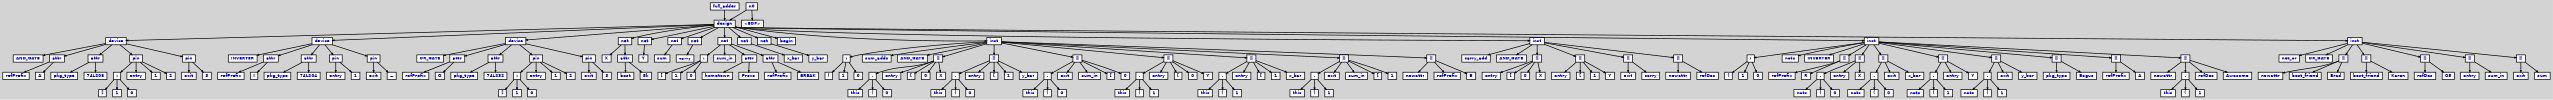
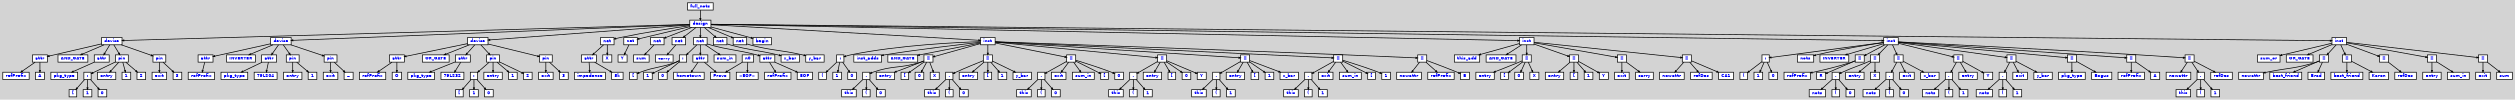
node "full_adder": label "full_adder" -> "full_nots"
edge "n0" -> "design": now "n0" -> "Provo"
node "sum_adds": label "sum_adds" -> "inst_adds"
node "carry_add": label "carry_add" -> "this_add"
node "net_or": label "net_or" -> "sum_or"
node "74LS08": removed
node "I": removed
node "74LS04": label "74LS04" -> "79LS04"
node "74LS32": label "74LS32" -> "79LS32"
node "best": label "best" -> "impedence"
node "BREAK": label "BREAK" -> "EOF"
node "CA1": added
node "Awesome": removed
node "O5": removed
